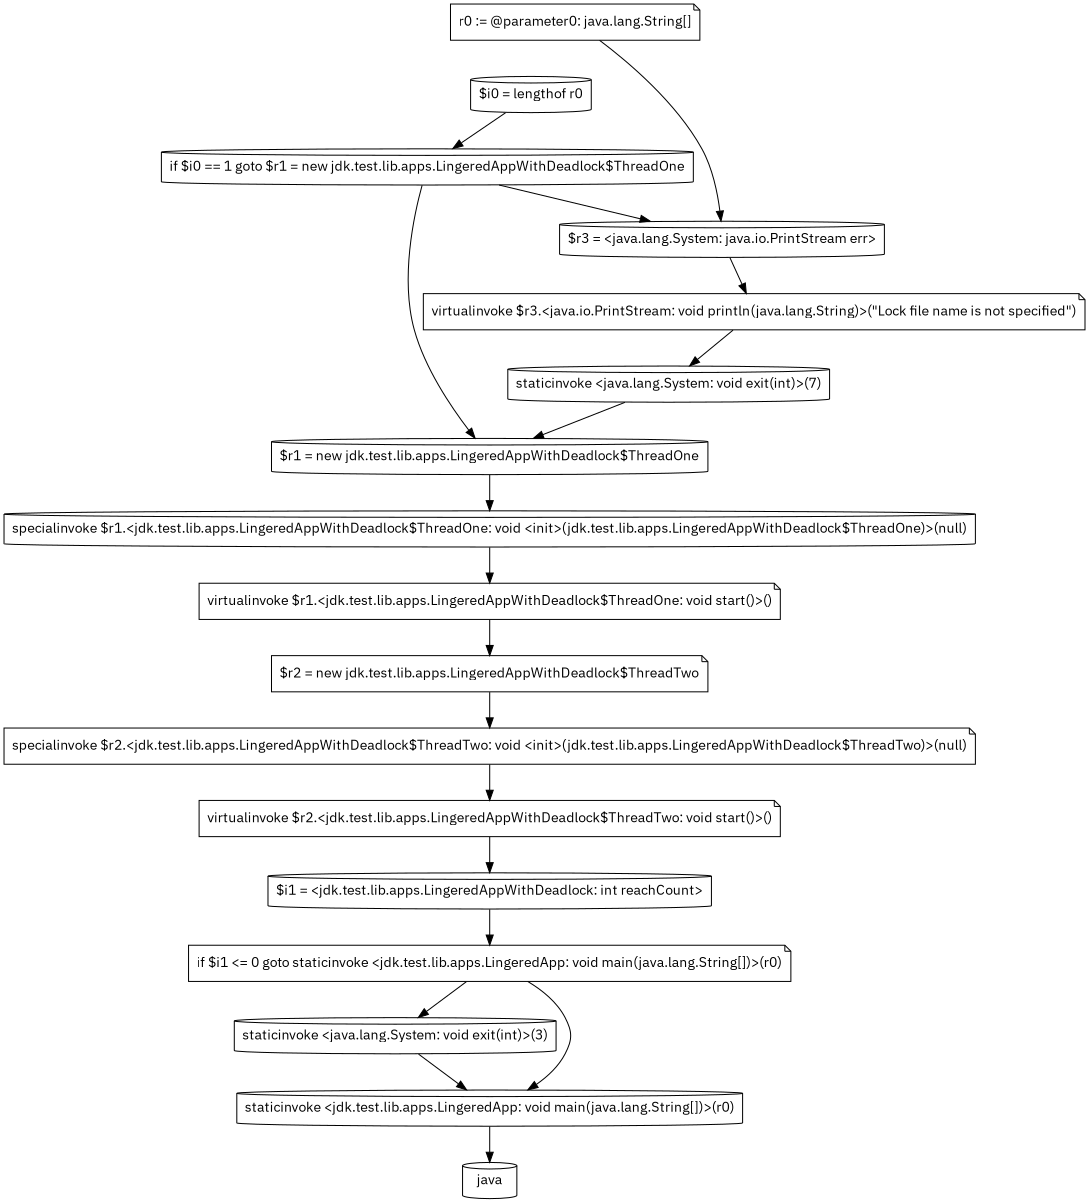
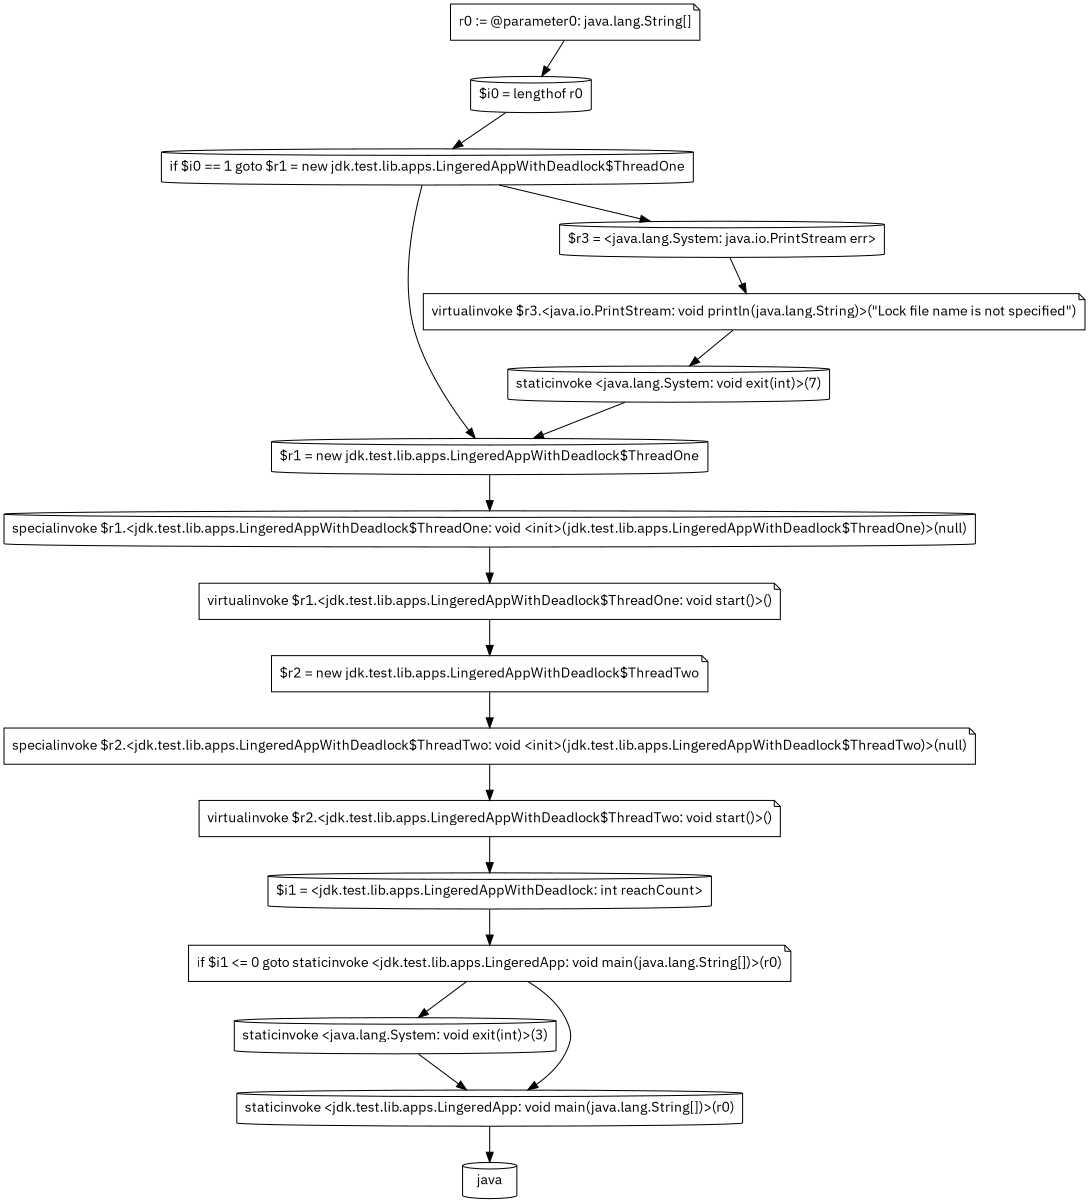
edge "r0 := @parameter0: java.lang.String[]" -> "$r3 = <java.lang.System: java.io.PrintStream err>": now "r0 := @parameter0: java.lang.String[]" -> "$i0 = lengthof r0"
